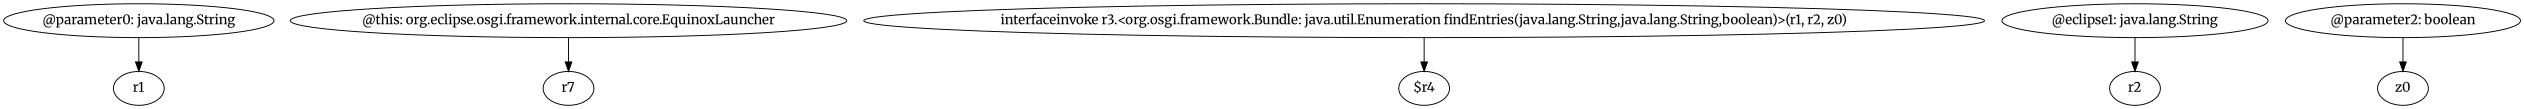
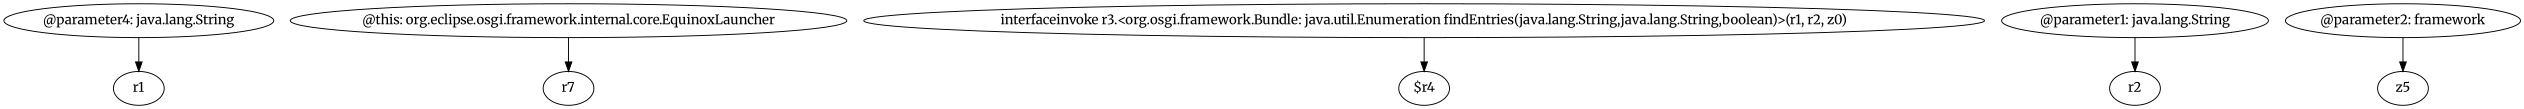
node "@parameter0: java.lang.String": label "@parameter0: java.lang.String" -> "@parameter4: java.lang.String"
node "@eclipse1: java.lang.String": label "@eclipse1: java.lang.String" -> "@parameter1: java.lang.String"
node "@parameter2: boolean": label "@parameter2: boolean" -> "@parameter2: framework"
node "z0": label "z0" -> "z5"
